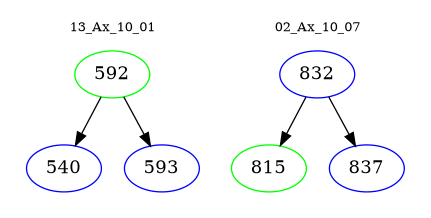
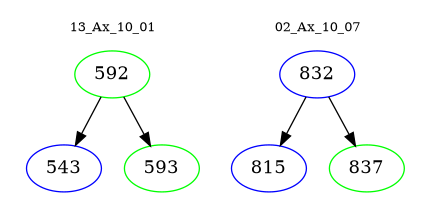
node "540": label "540" -> "543"
node "593": color blue -> green
node "815": color green -> blue
node "837": color blue -> green
